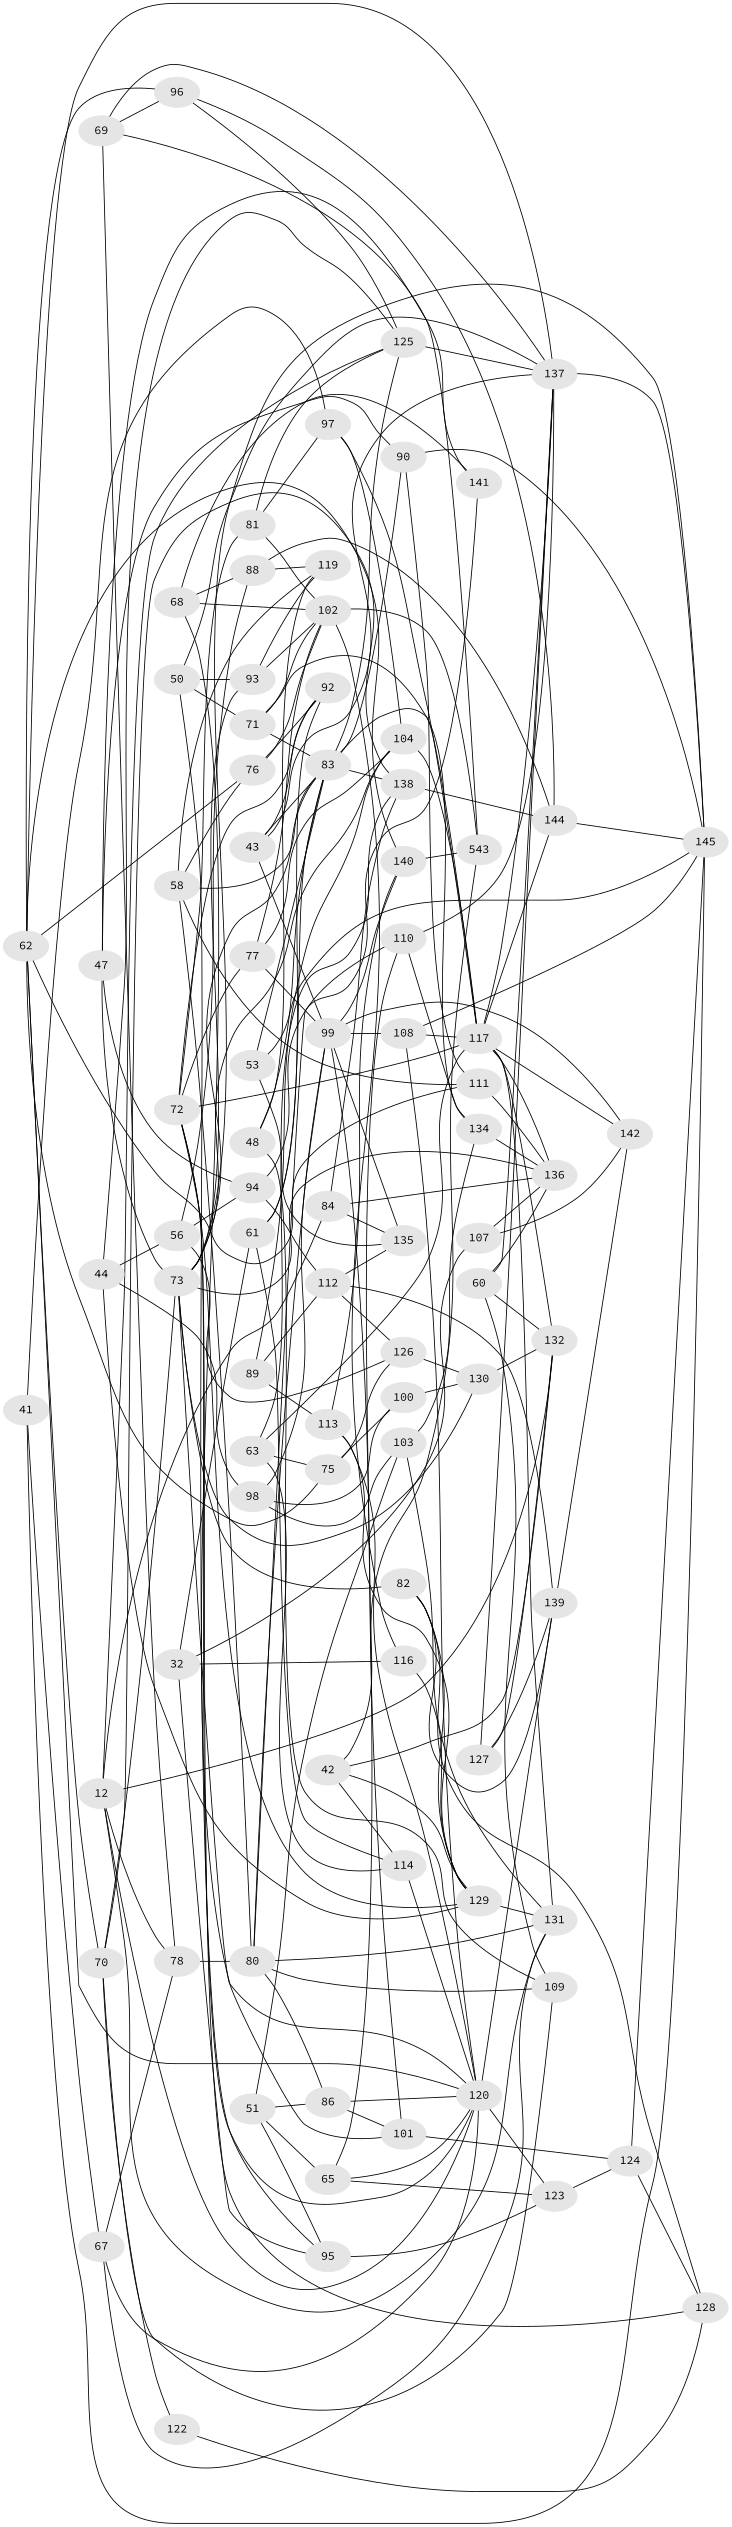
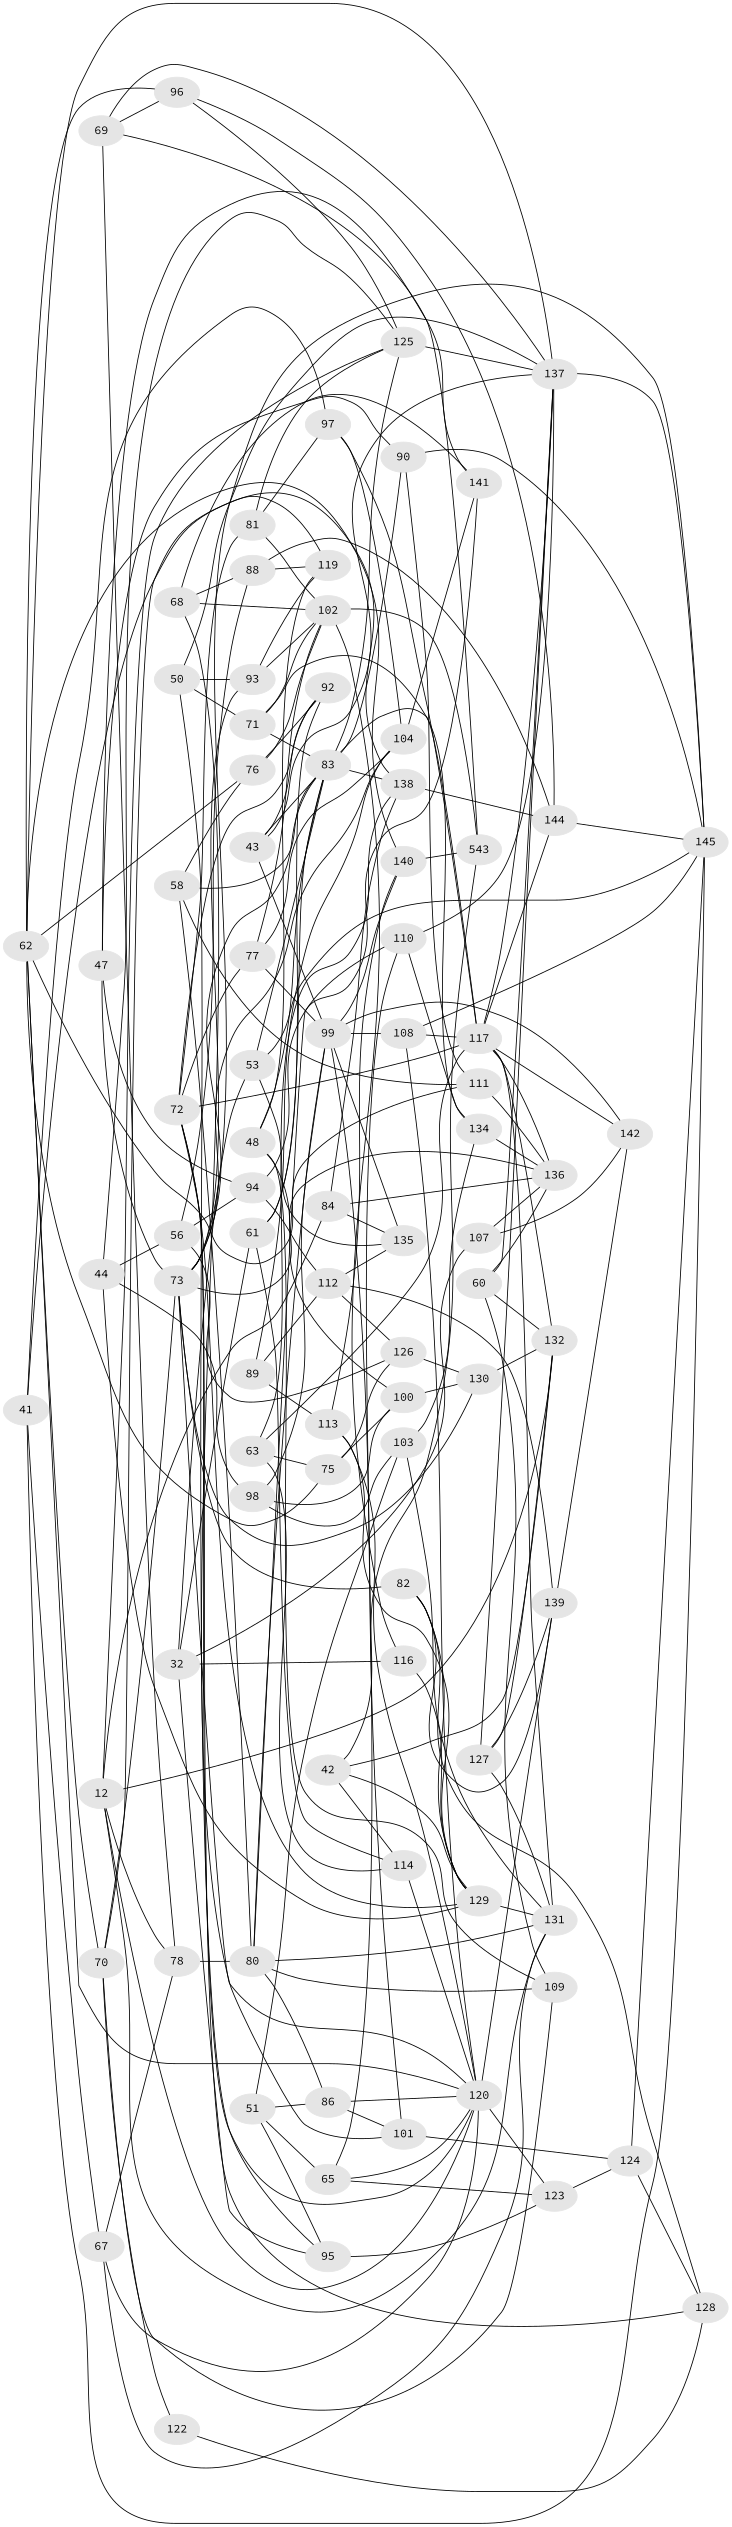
edge "119" -- "58": now "119" -- "41"
edge "104" -- "117": now "104" -- "141"
edge "48" -- "100": added
edge "53" -- "32": added
edge "127" -- "131": added
